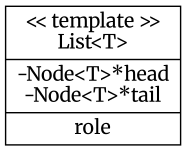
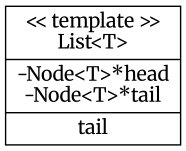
node "List<T>": text "role" -> "tail"
